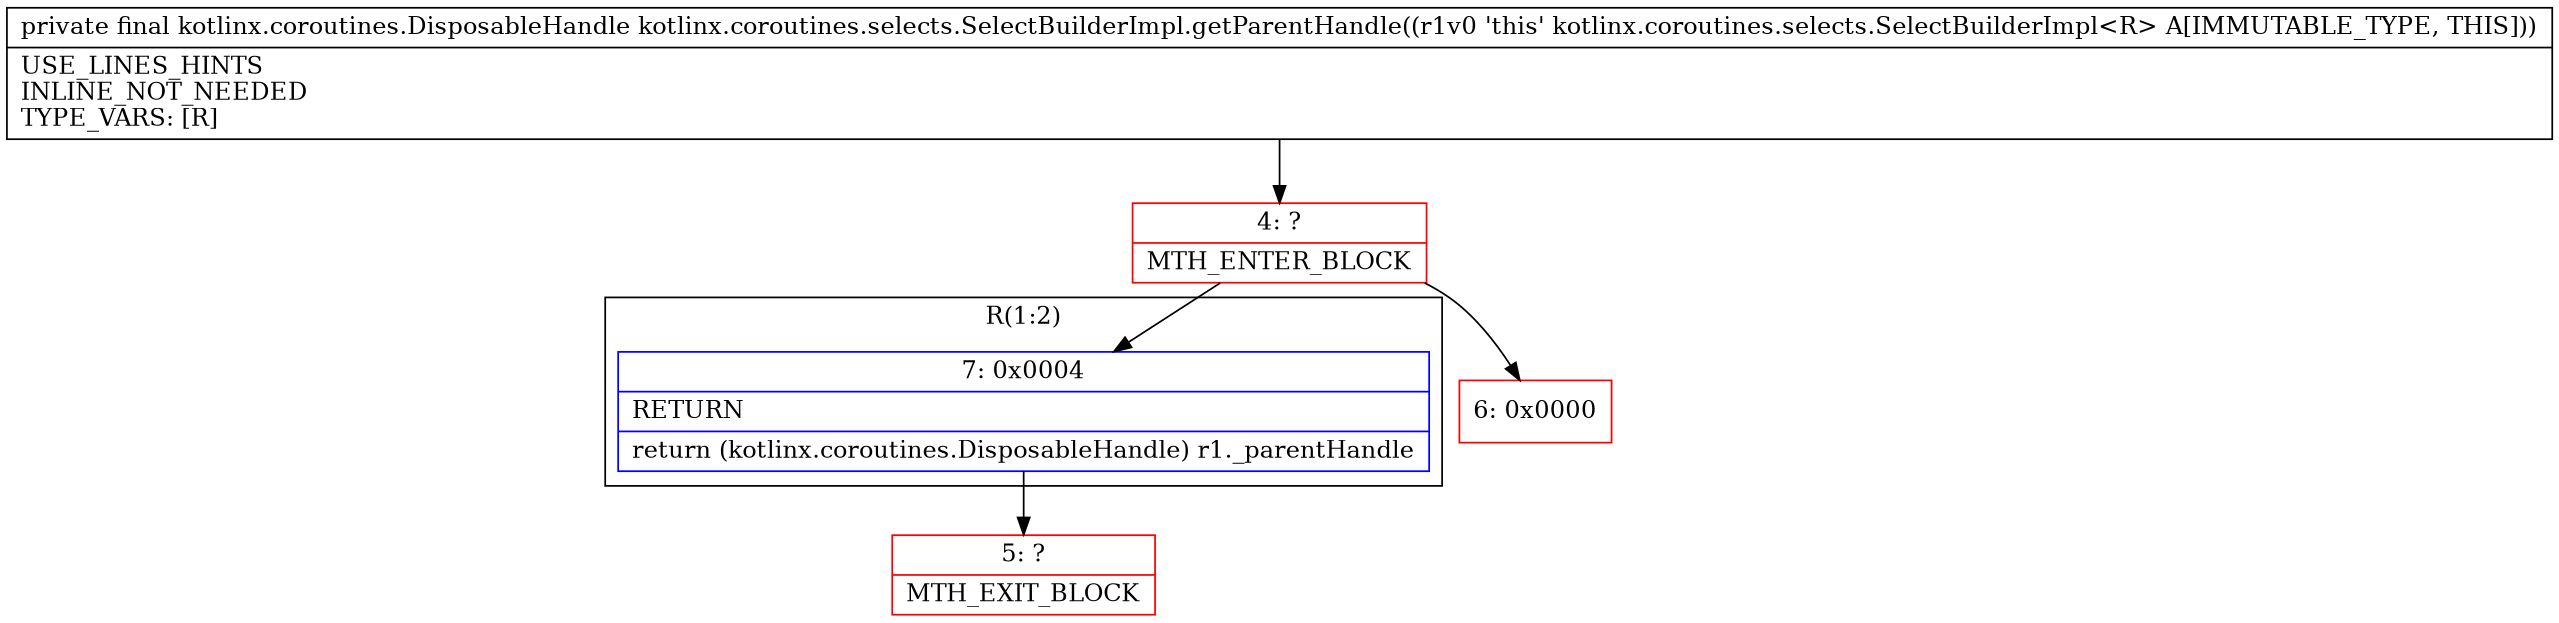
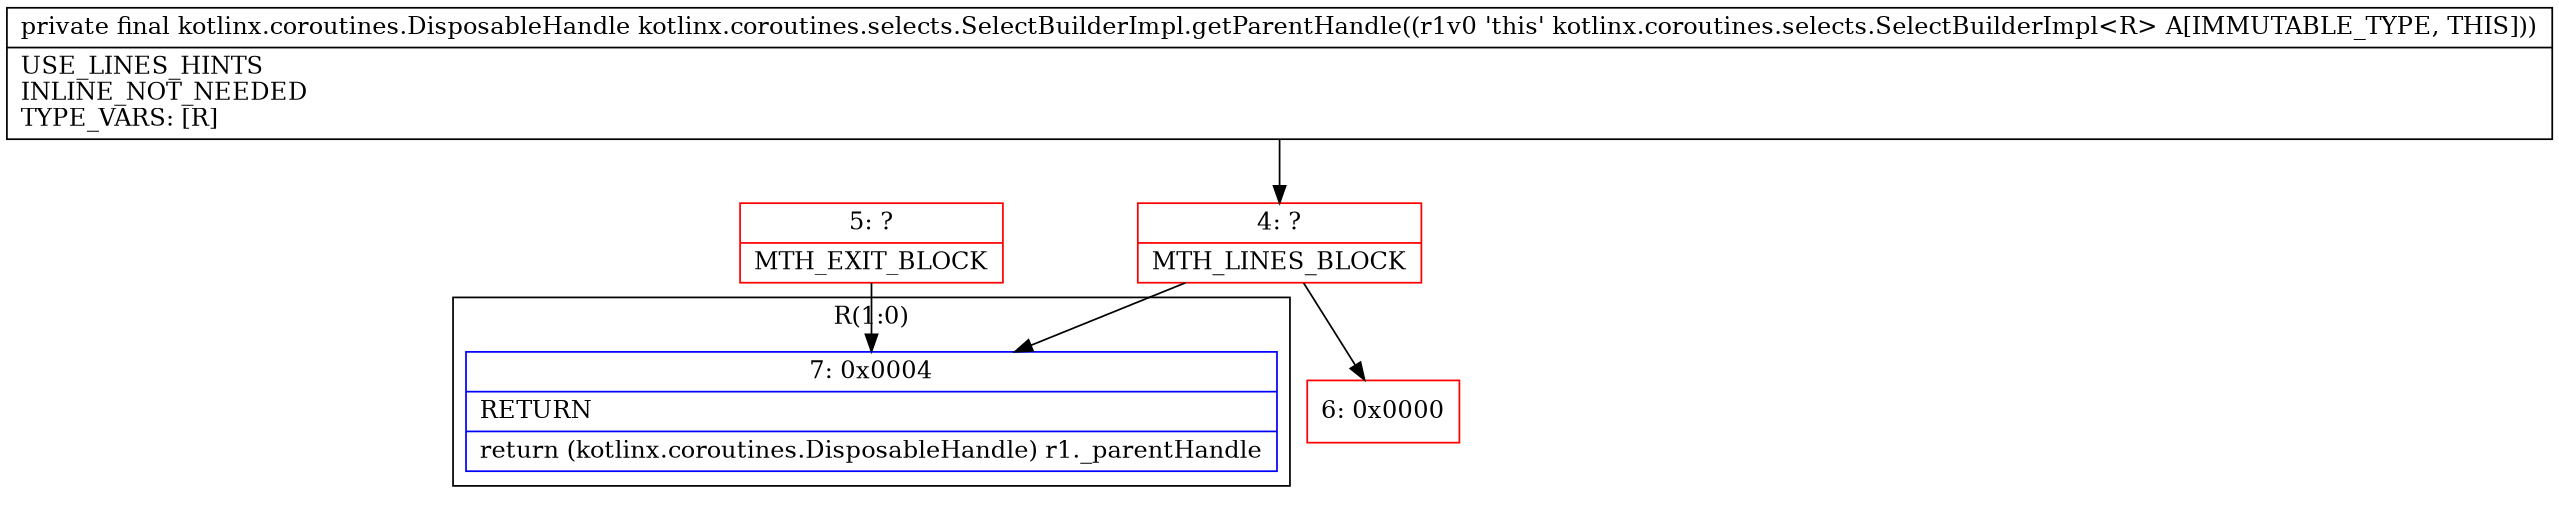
node "4: ?": text "MTH_ENTER_BLOCK" -> "MTH_LINES_BLOCK"
cluster "R(1:2)": label "R(1:2)" -> "R(1:0)"
edge "7: 0x0004" -> "5: ?": reversed
